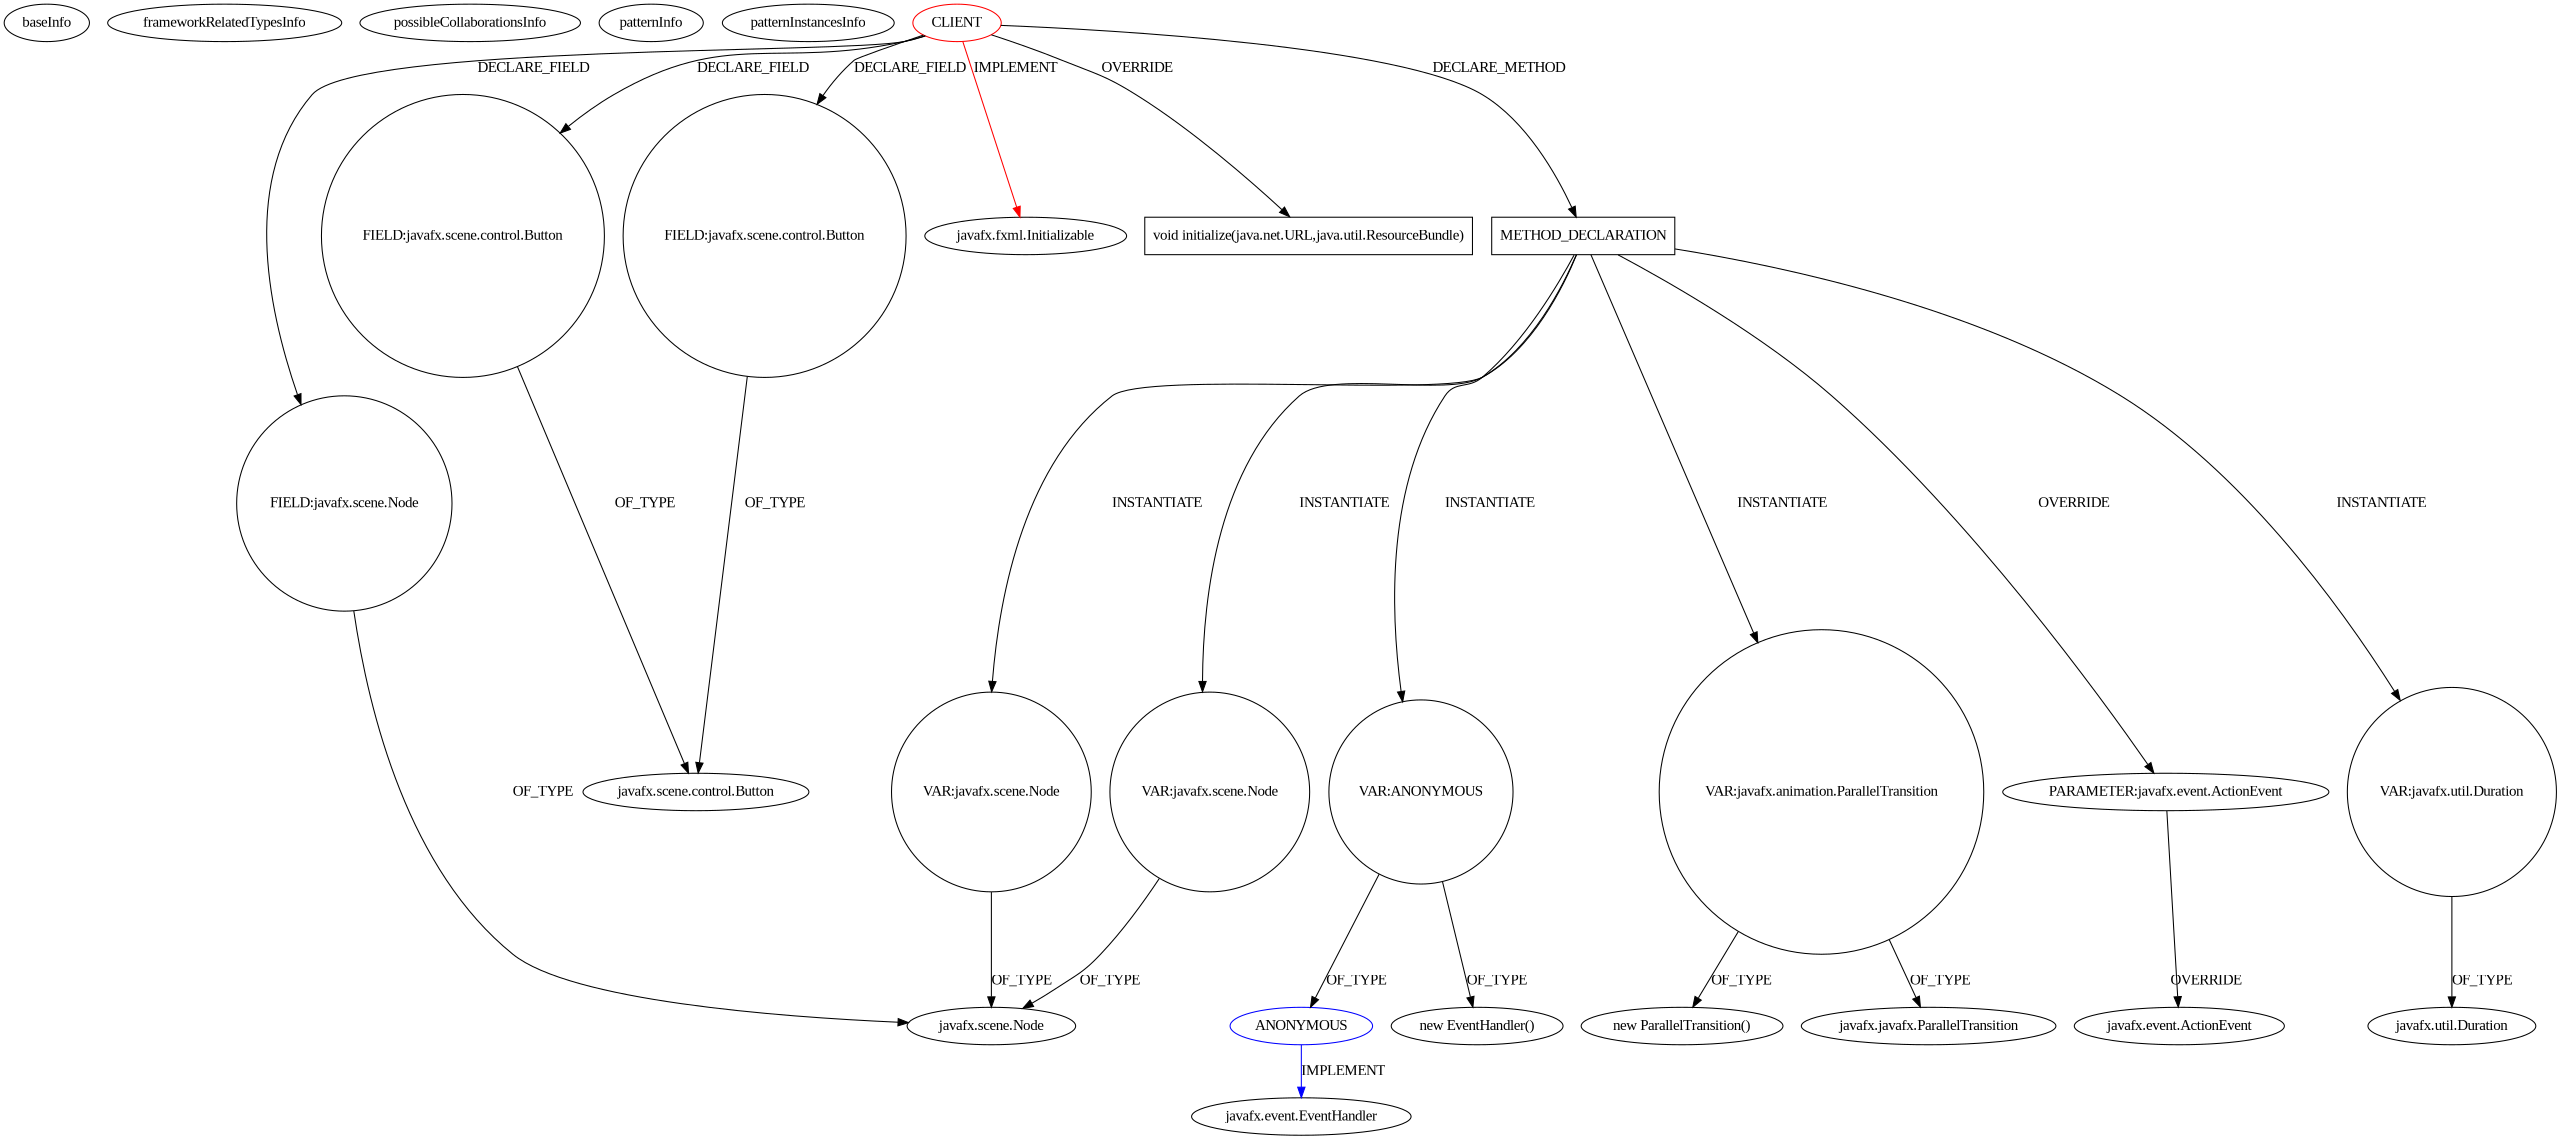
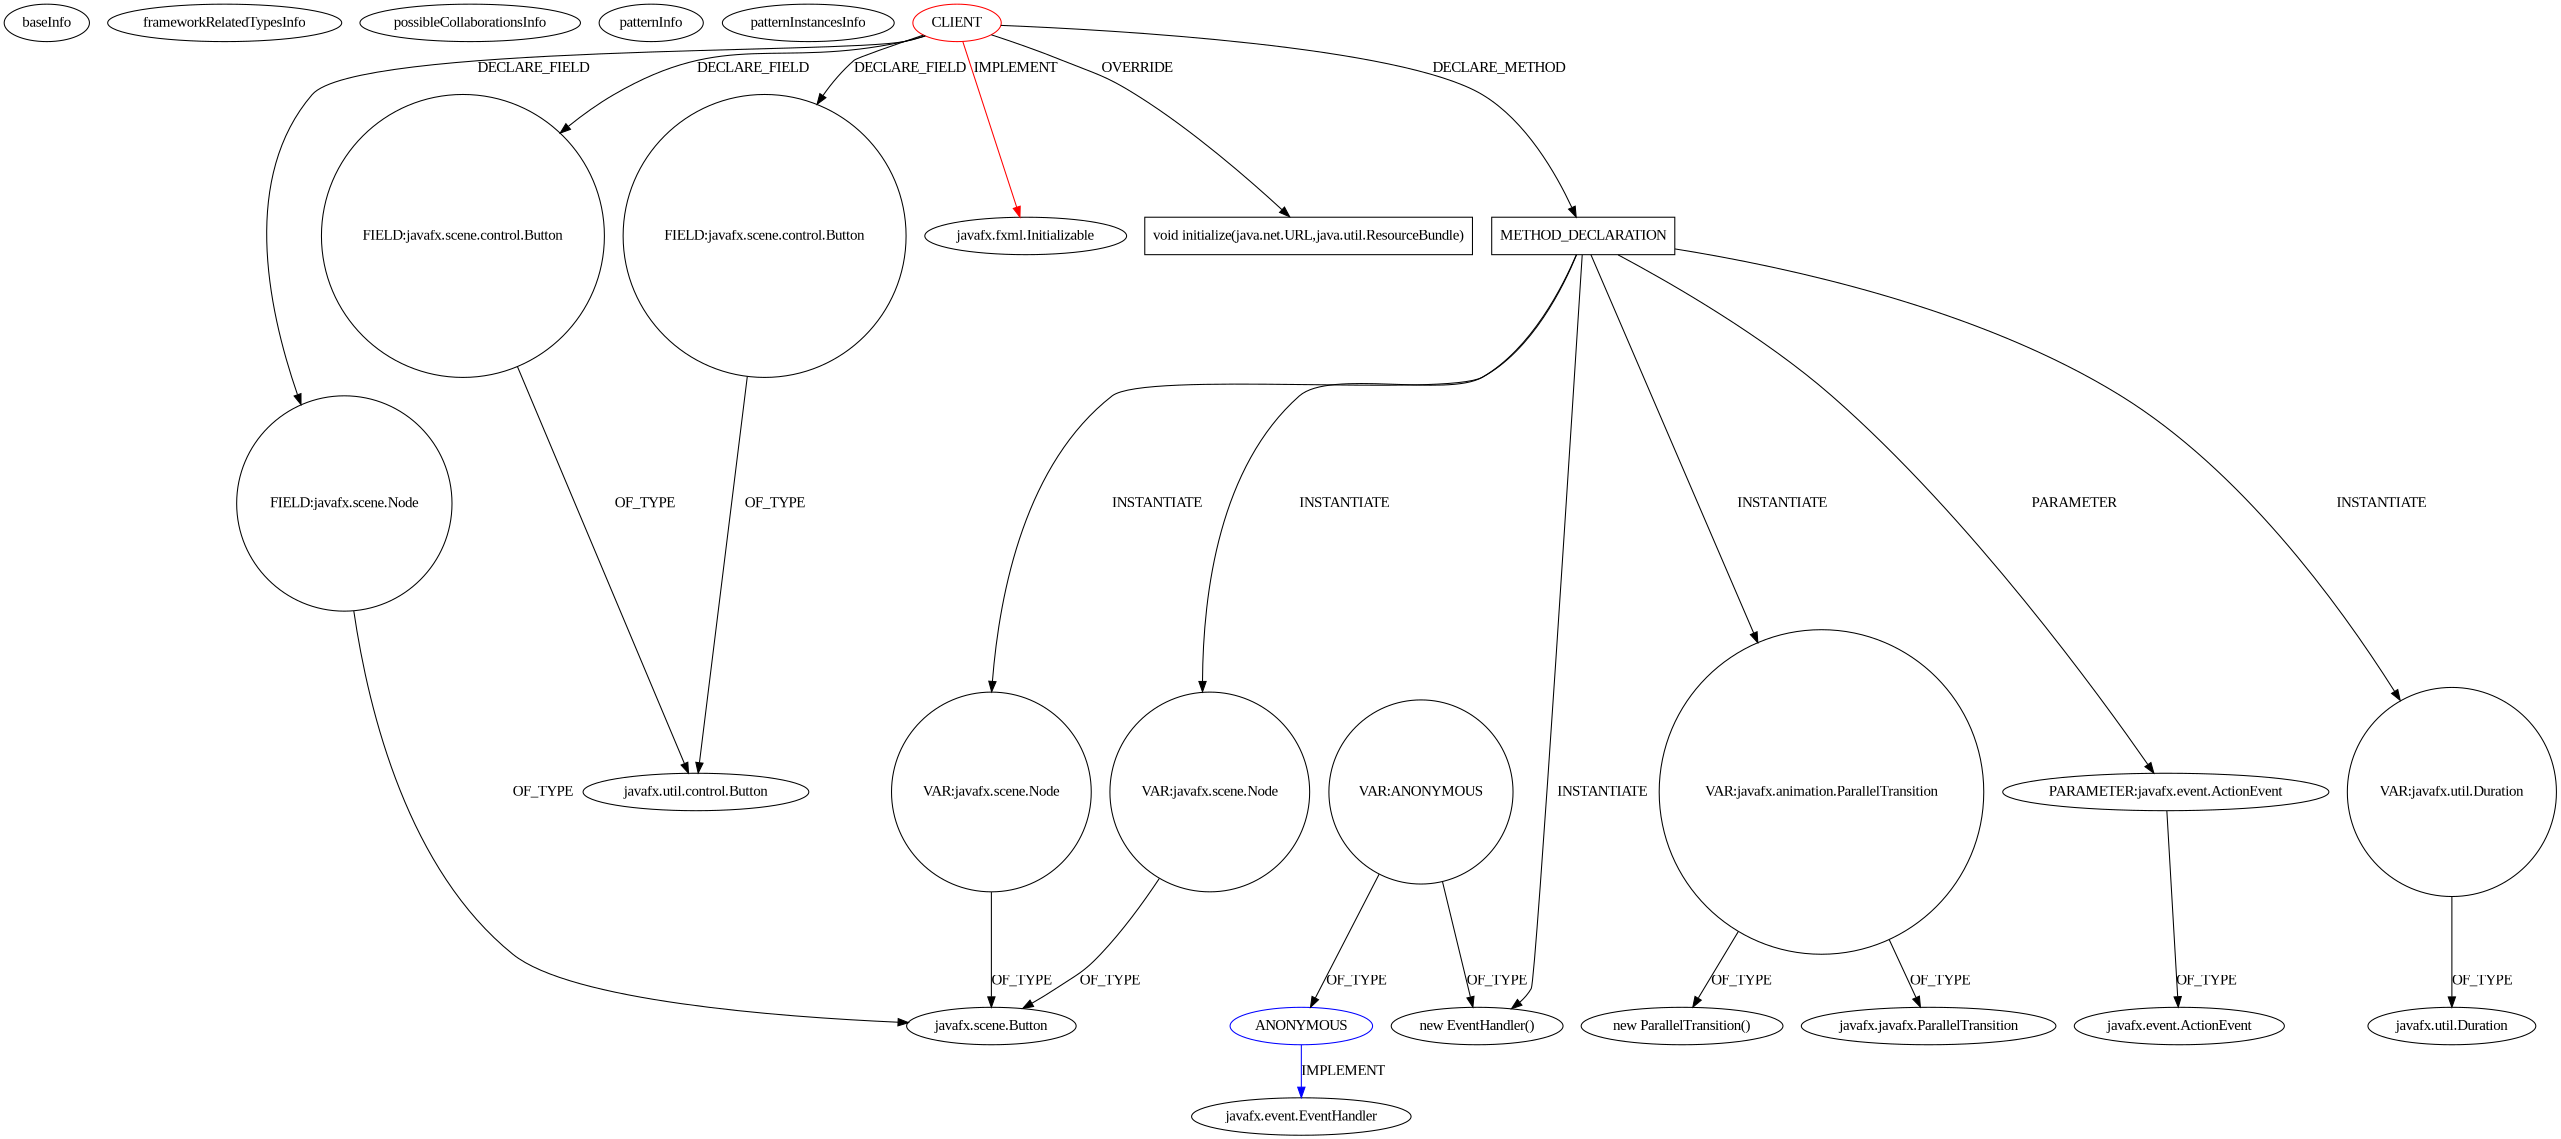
edge "METHOD_DECLARATION" -> "VAR:ANONYMOUS": now "METHOD_DECLARATION" -> "new EventHandler()"
edge "METHOD_DECLARATION" -> "PARAMETER:javafx.event.ActionEvent": label "OVERRIDE" -> "PARAMETER"
node "javafx.scene.control.Button": label "javafx.scene.control.Button" -> "javafx.util.control.Button"
edge "PARAMETER:javafx.event.ActionEvent" -> "javafx.event.ActionEvent": label "OVERRIDE" -> "OF_TYPE"
node "javafx.scene.Node": label "javafx.scene.Node" -> "javafx.scene.Button"
